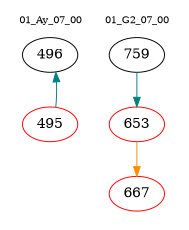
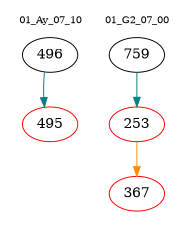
cluster "01_Ay_07_00": label "01_Ay_07_00" -> "01_Ay_07_10"
edge "495" -> "496": reversed
node "653": label "653" -> "253"
node "667": label "667" -> "367"
